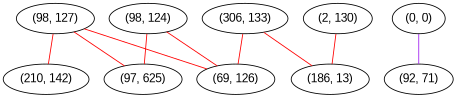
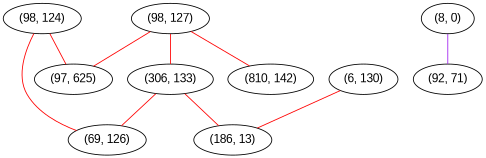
node "(2, 130)": label "(2, 130)" -> "(6, 130)"
node "(0, 0)": label "(0, 0)" -> "(8, 0)"
edge "(98, 127)" -- "(69, 126)": now "(98, 127)" -- "(306, 133)"
node "(210, 142)": label "(210, 142)" -> "(810, 142)"
